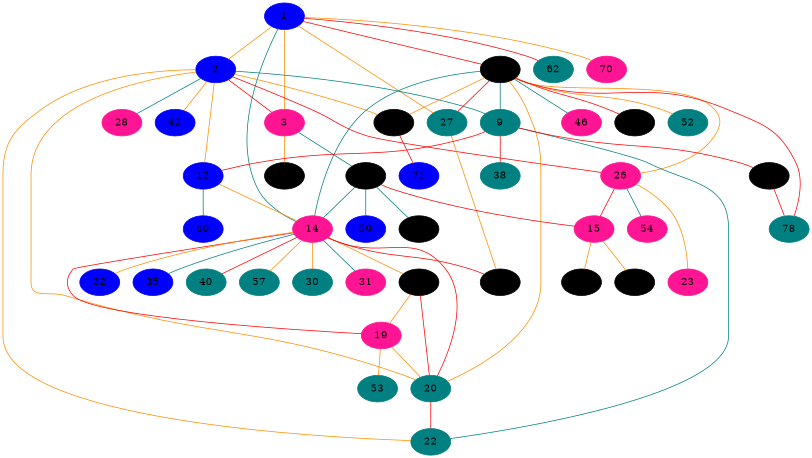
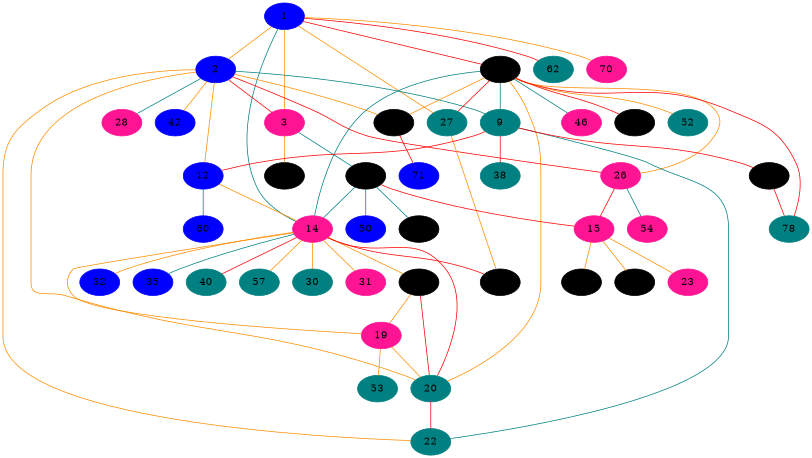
edge "26" -- "23": now "15" -- "23"
edge "14" -- "31": color teal -> darkorange
edge "14" -- "19": color red -> darkorange
